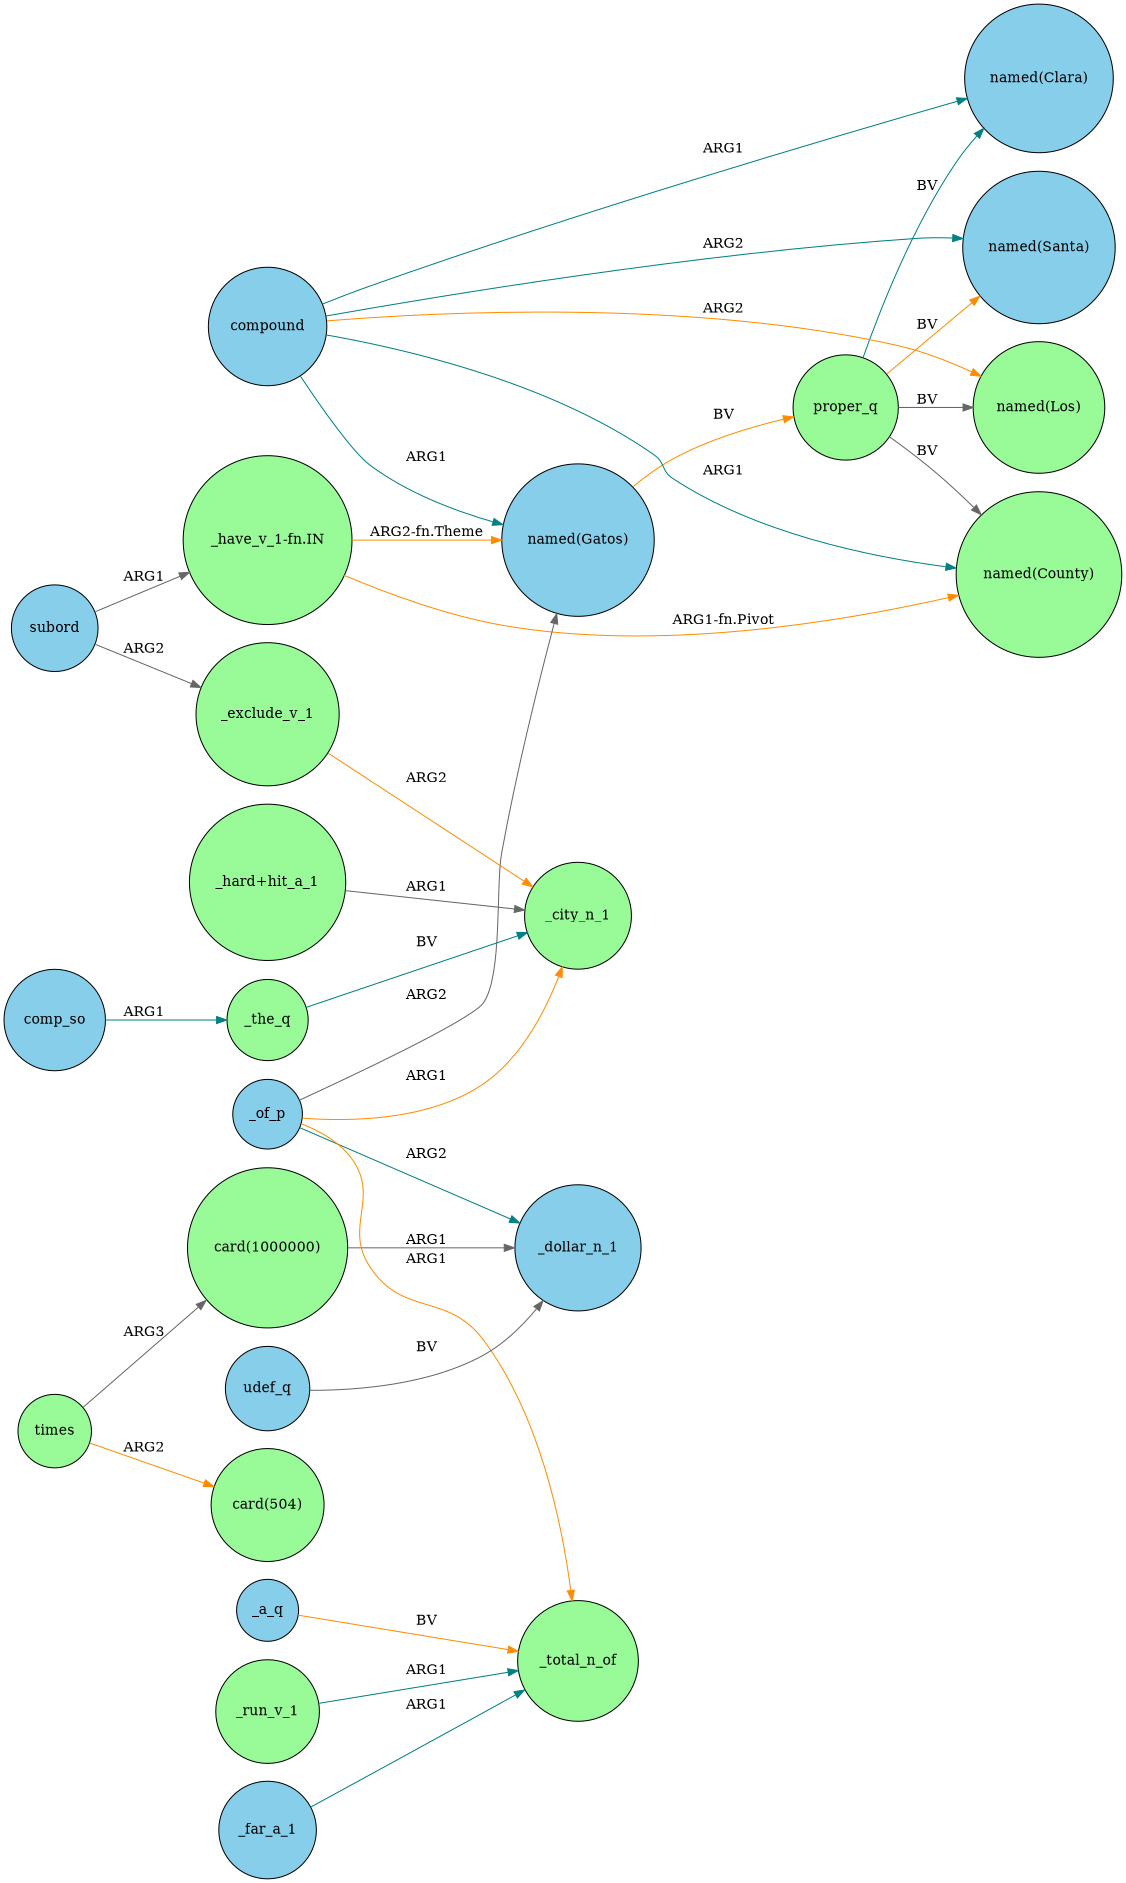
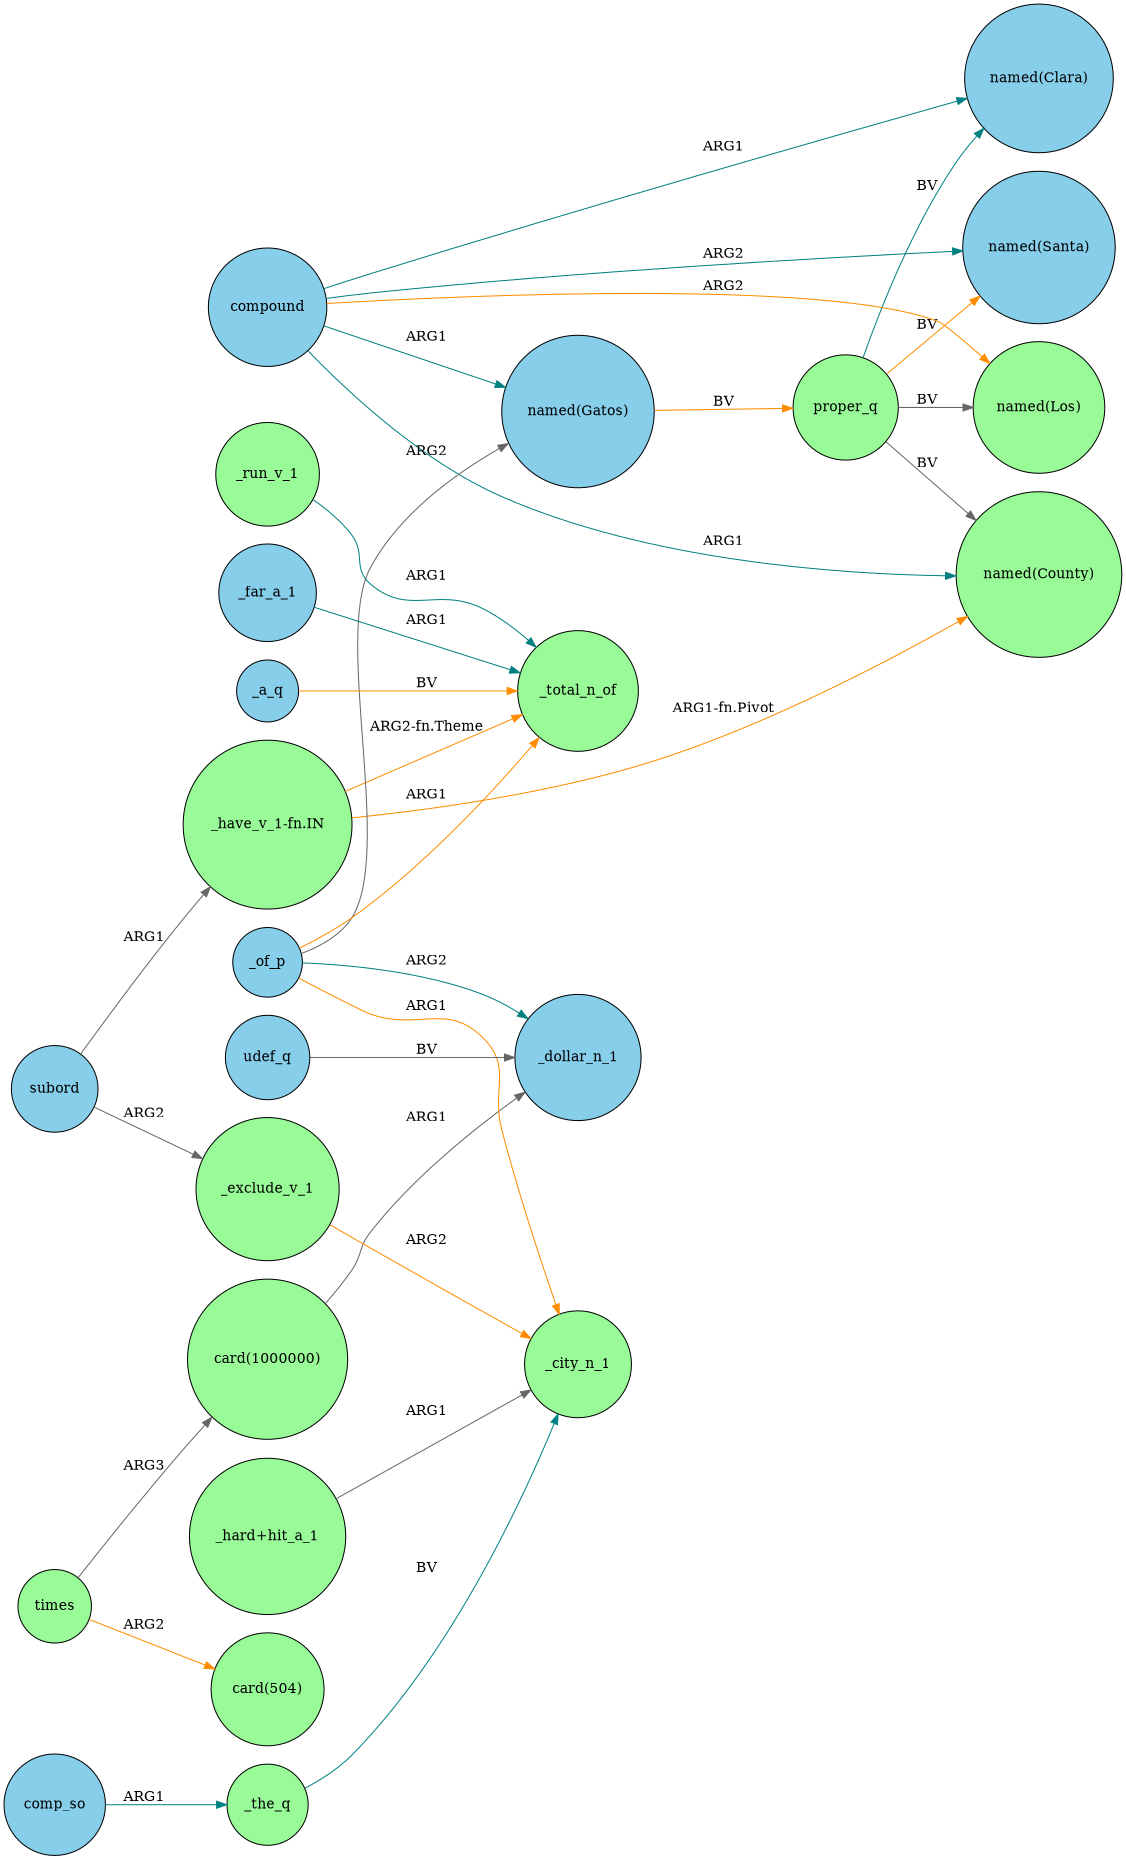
edge "_have_v_1-fn.IN" -> "named(Gatos)": now "_have_v_1-fn.IN" -> "_total_n_of"
